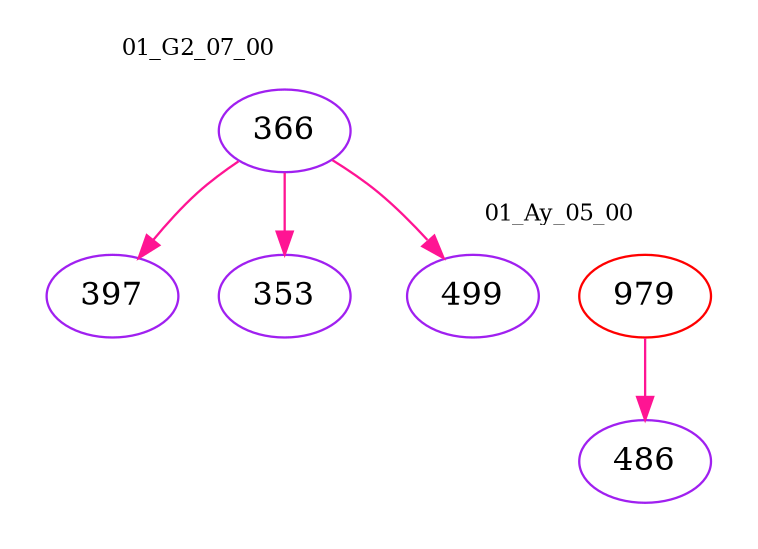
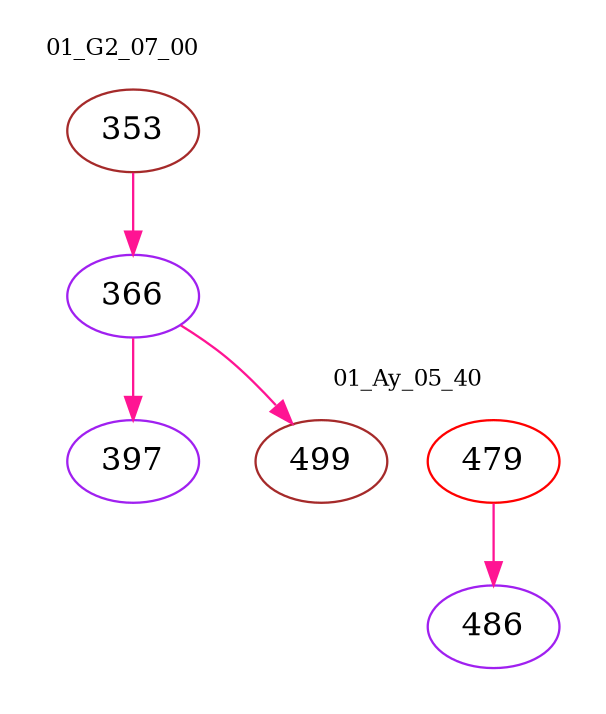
edge "366" -> "353": reversed
cluster "01_Ay_05_00": label "01_Ay_05_00" -> "01_Ay_05_40"
node "353": color purple -> brown
node "499": color purple -> brown
node "979": label "979" -> "479"
